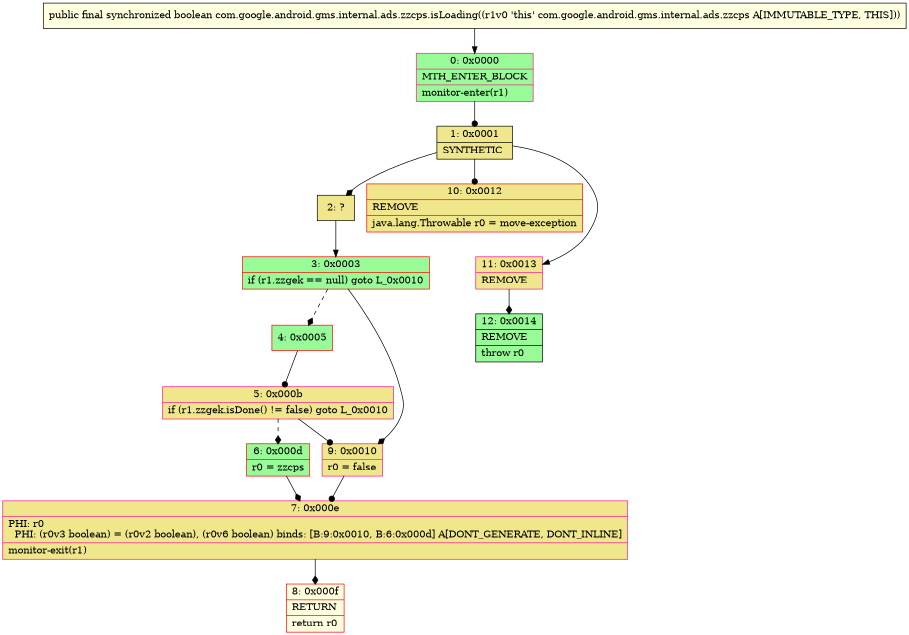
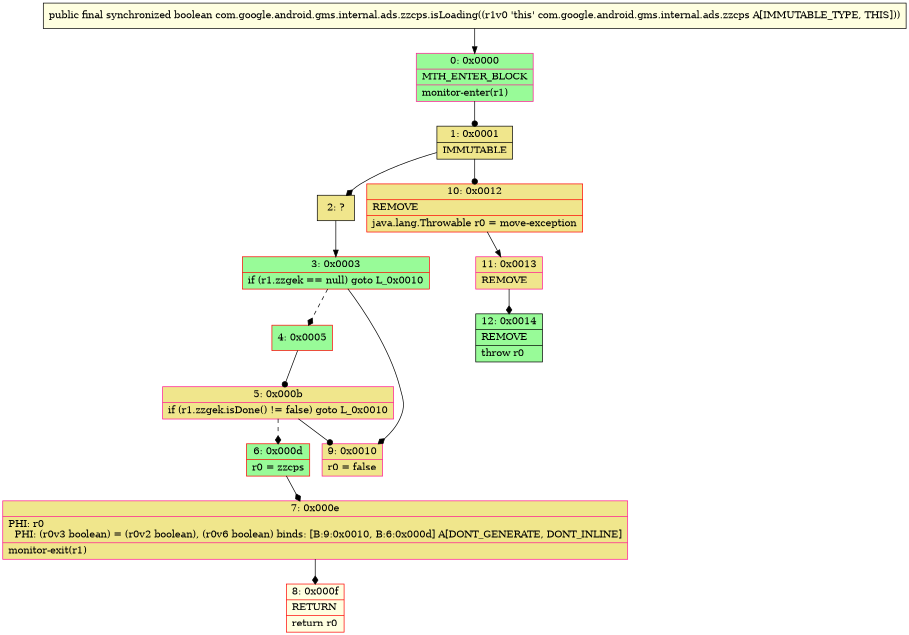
node "1: 0x0001": text "SYNTHETIC" -> "IMMUTABLE"
edge "1: 0x0001" -> "11: 0x0013": now "10: 0x0012" -> "11: 0x0013"
edge "9: 0x0010" -> "7: 0x000e": removed
